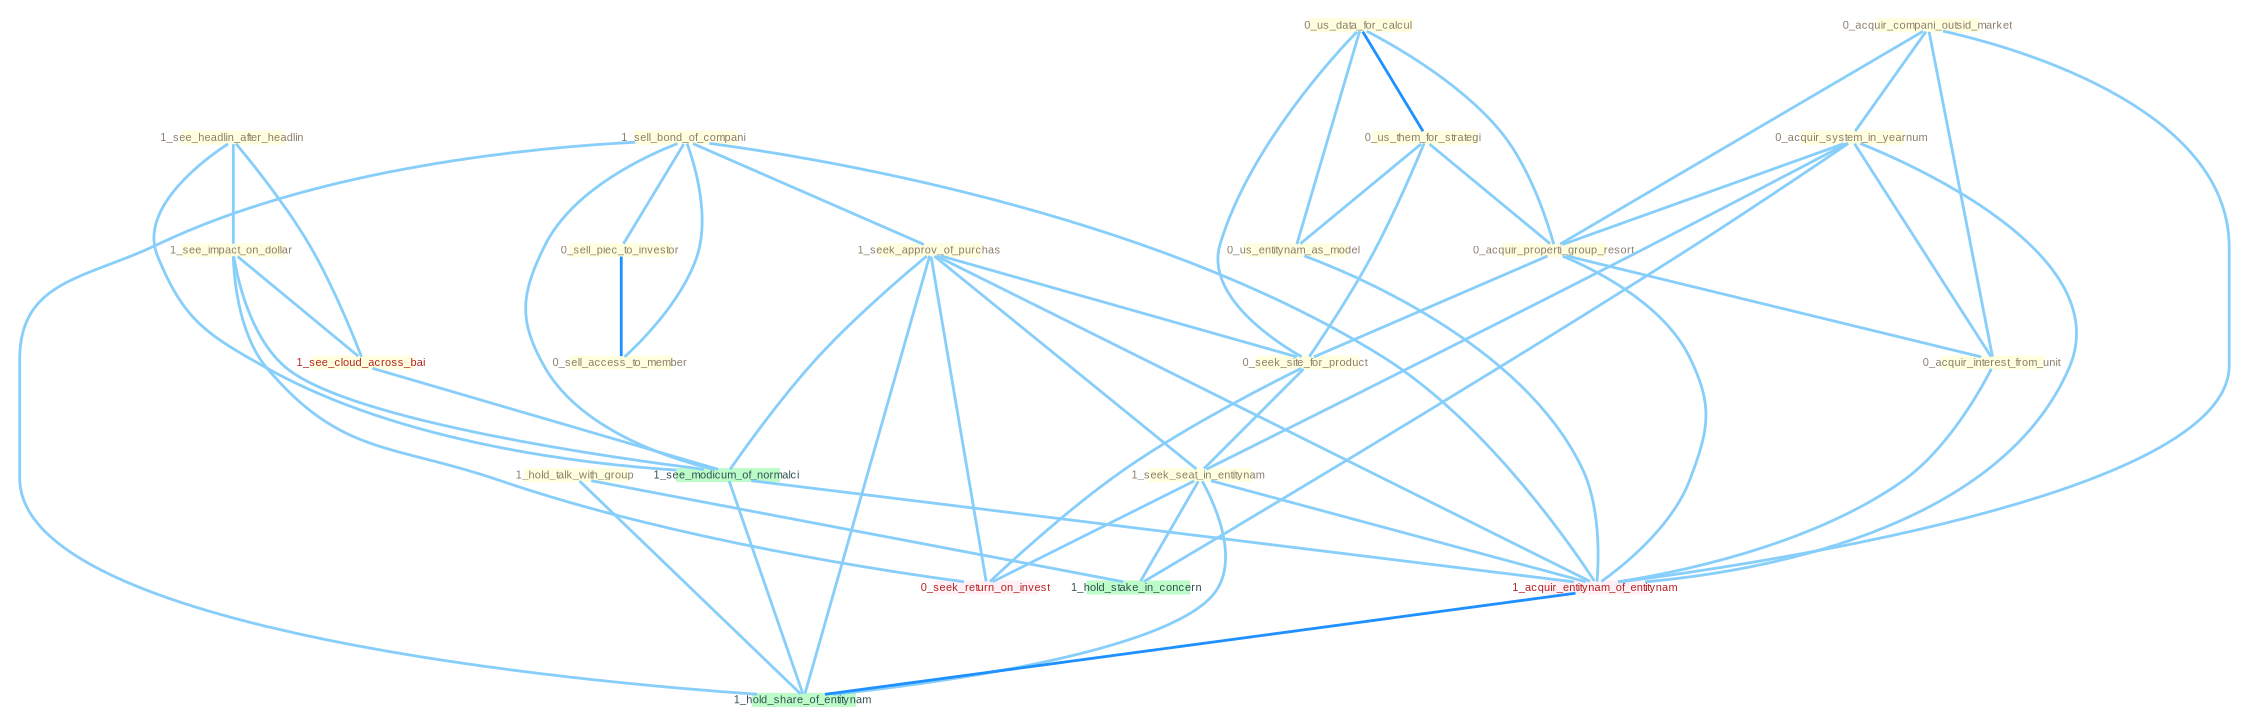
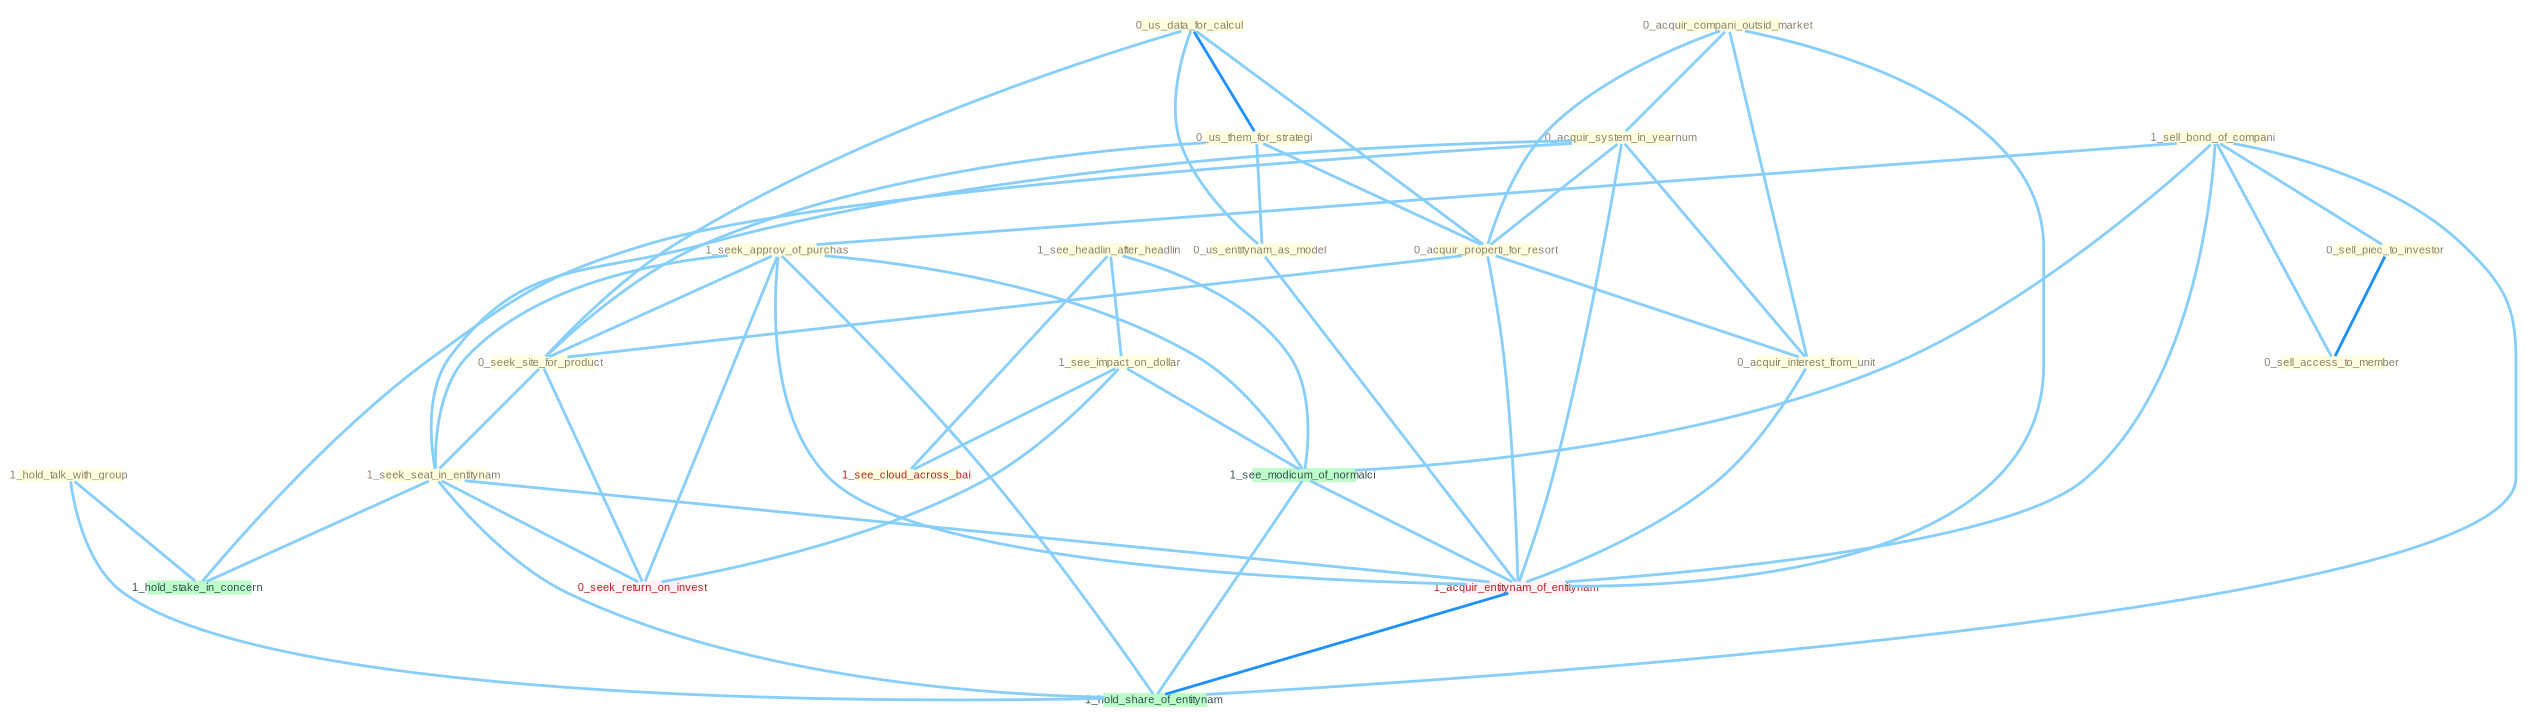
node "0_acquir_properti_group_resort": label "0_acquir_properti_group_resort" -> "0_acquir_properti_for_resort"
edge "1_see_cloud_across_bai" -- "1_see_modicum_of_normalci": removed
